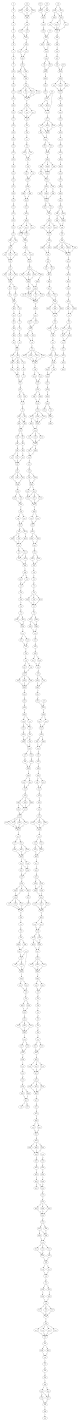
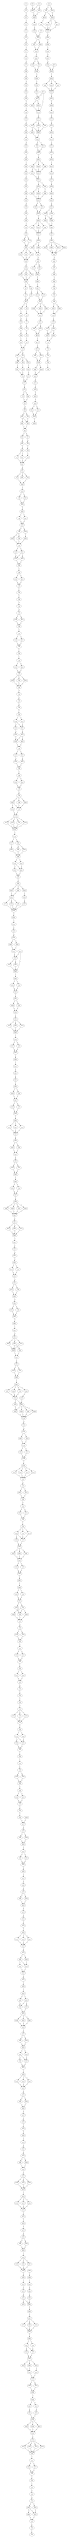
node "S240": added
